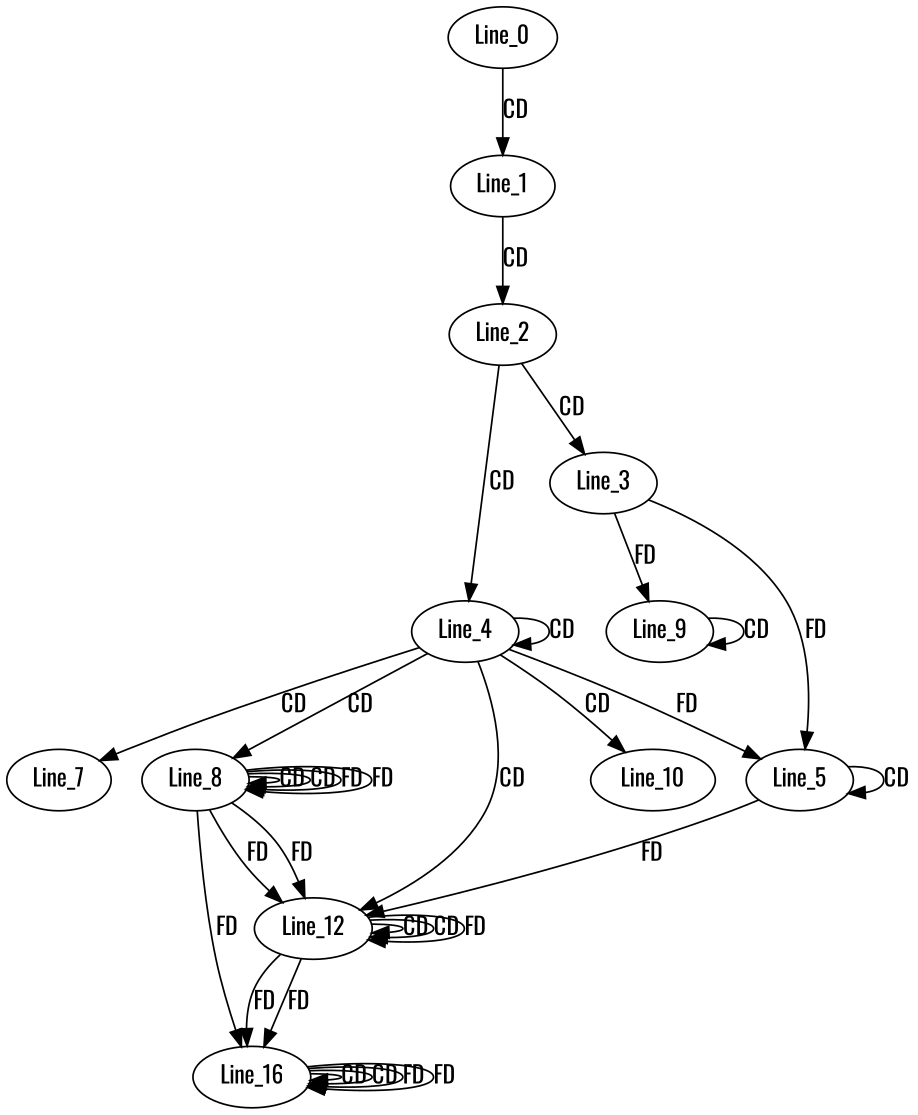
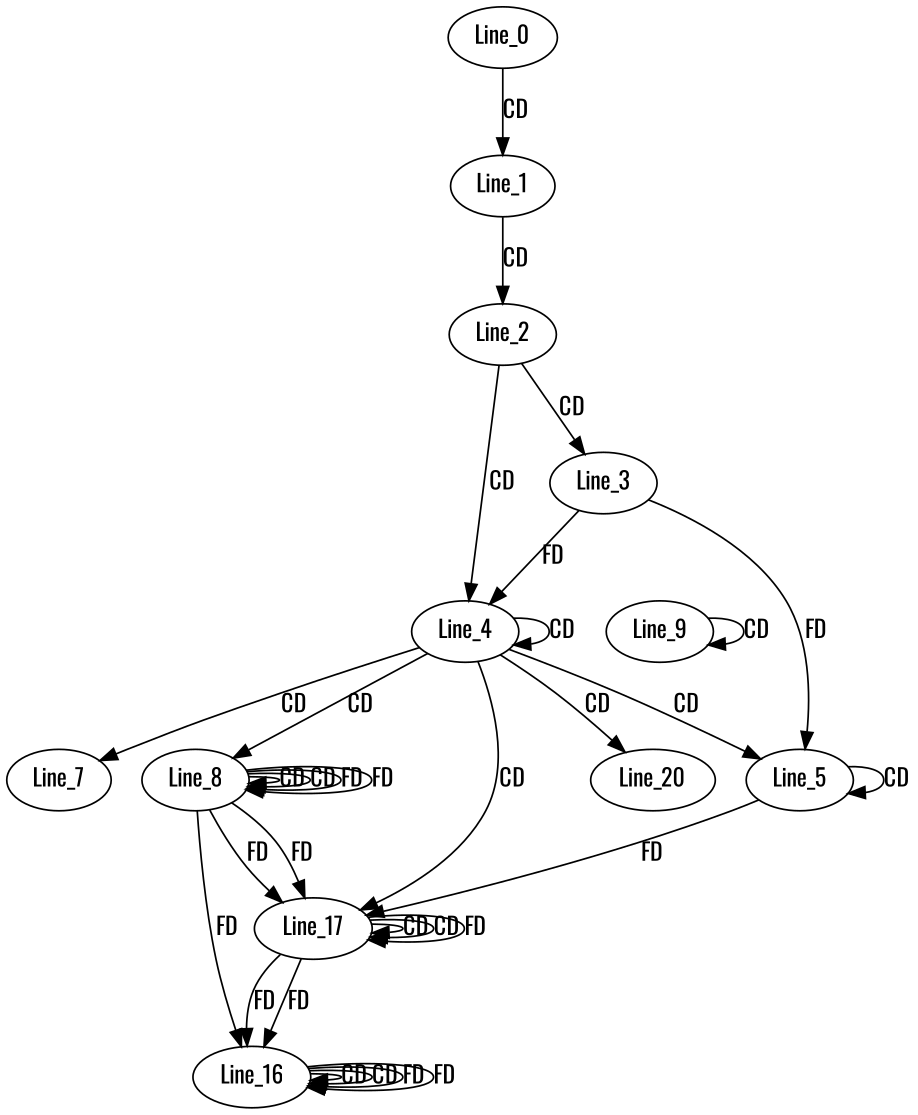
edge "Line_3" -> "Line_9": now "Line_3" -> "Line_4"
edge "Line_4" -> "Line_5": label "FD" -> "CD"
node "Line_10": label "Line_10" -> "Line_20"
node "Line_12": label "Line_12" -> "Line_17"
